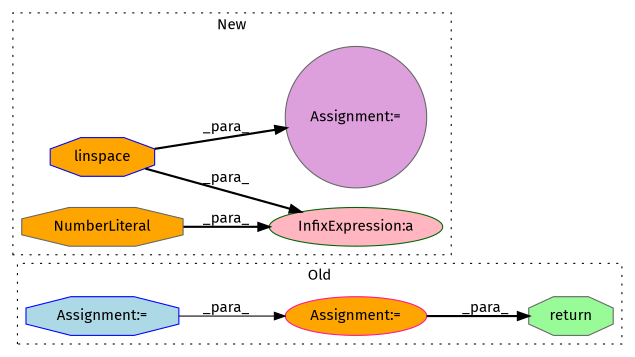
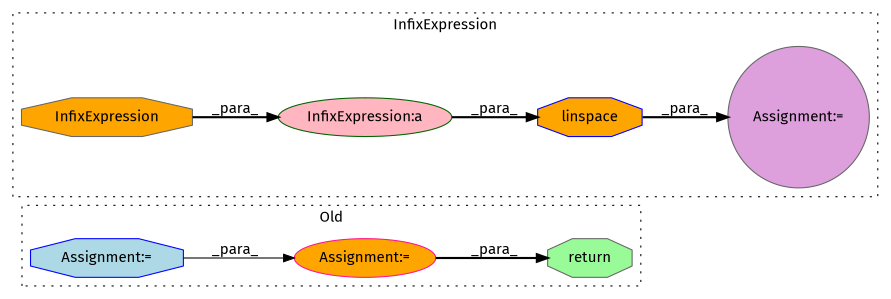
cluster "New": label "New" -> "InfixExpression"
edge "linspace" -> "InfixExpression:a": reversed
node "NumberLiteral": label "NumberLiteral" -> "InfixExpression"
